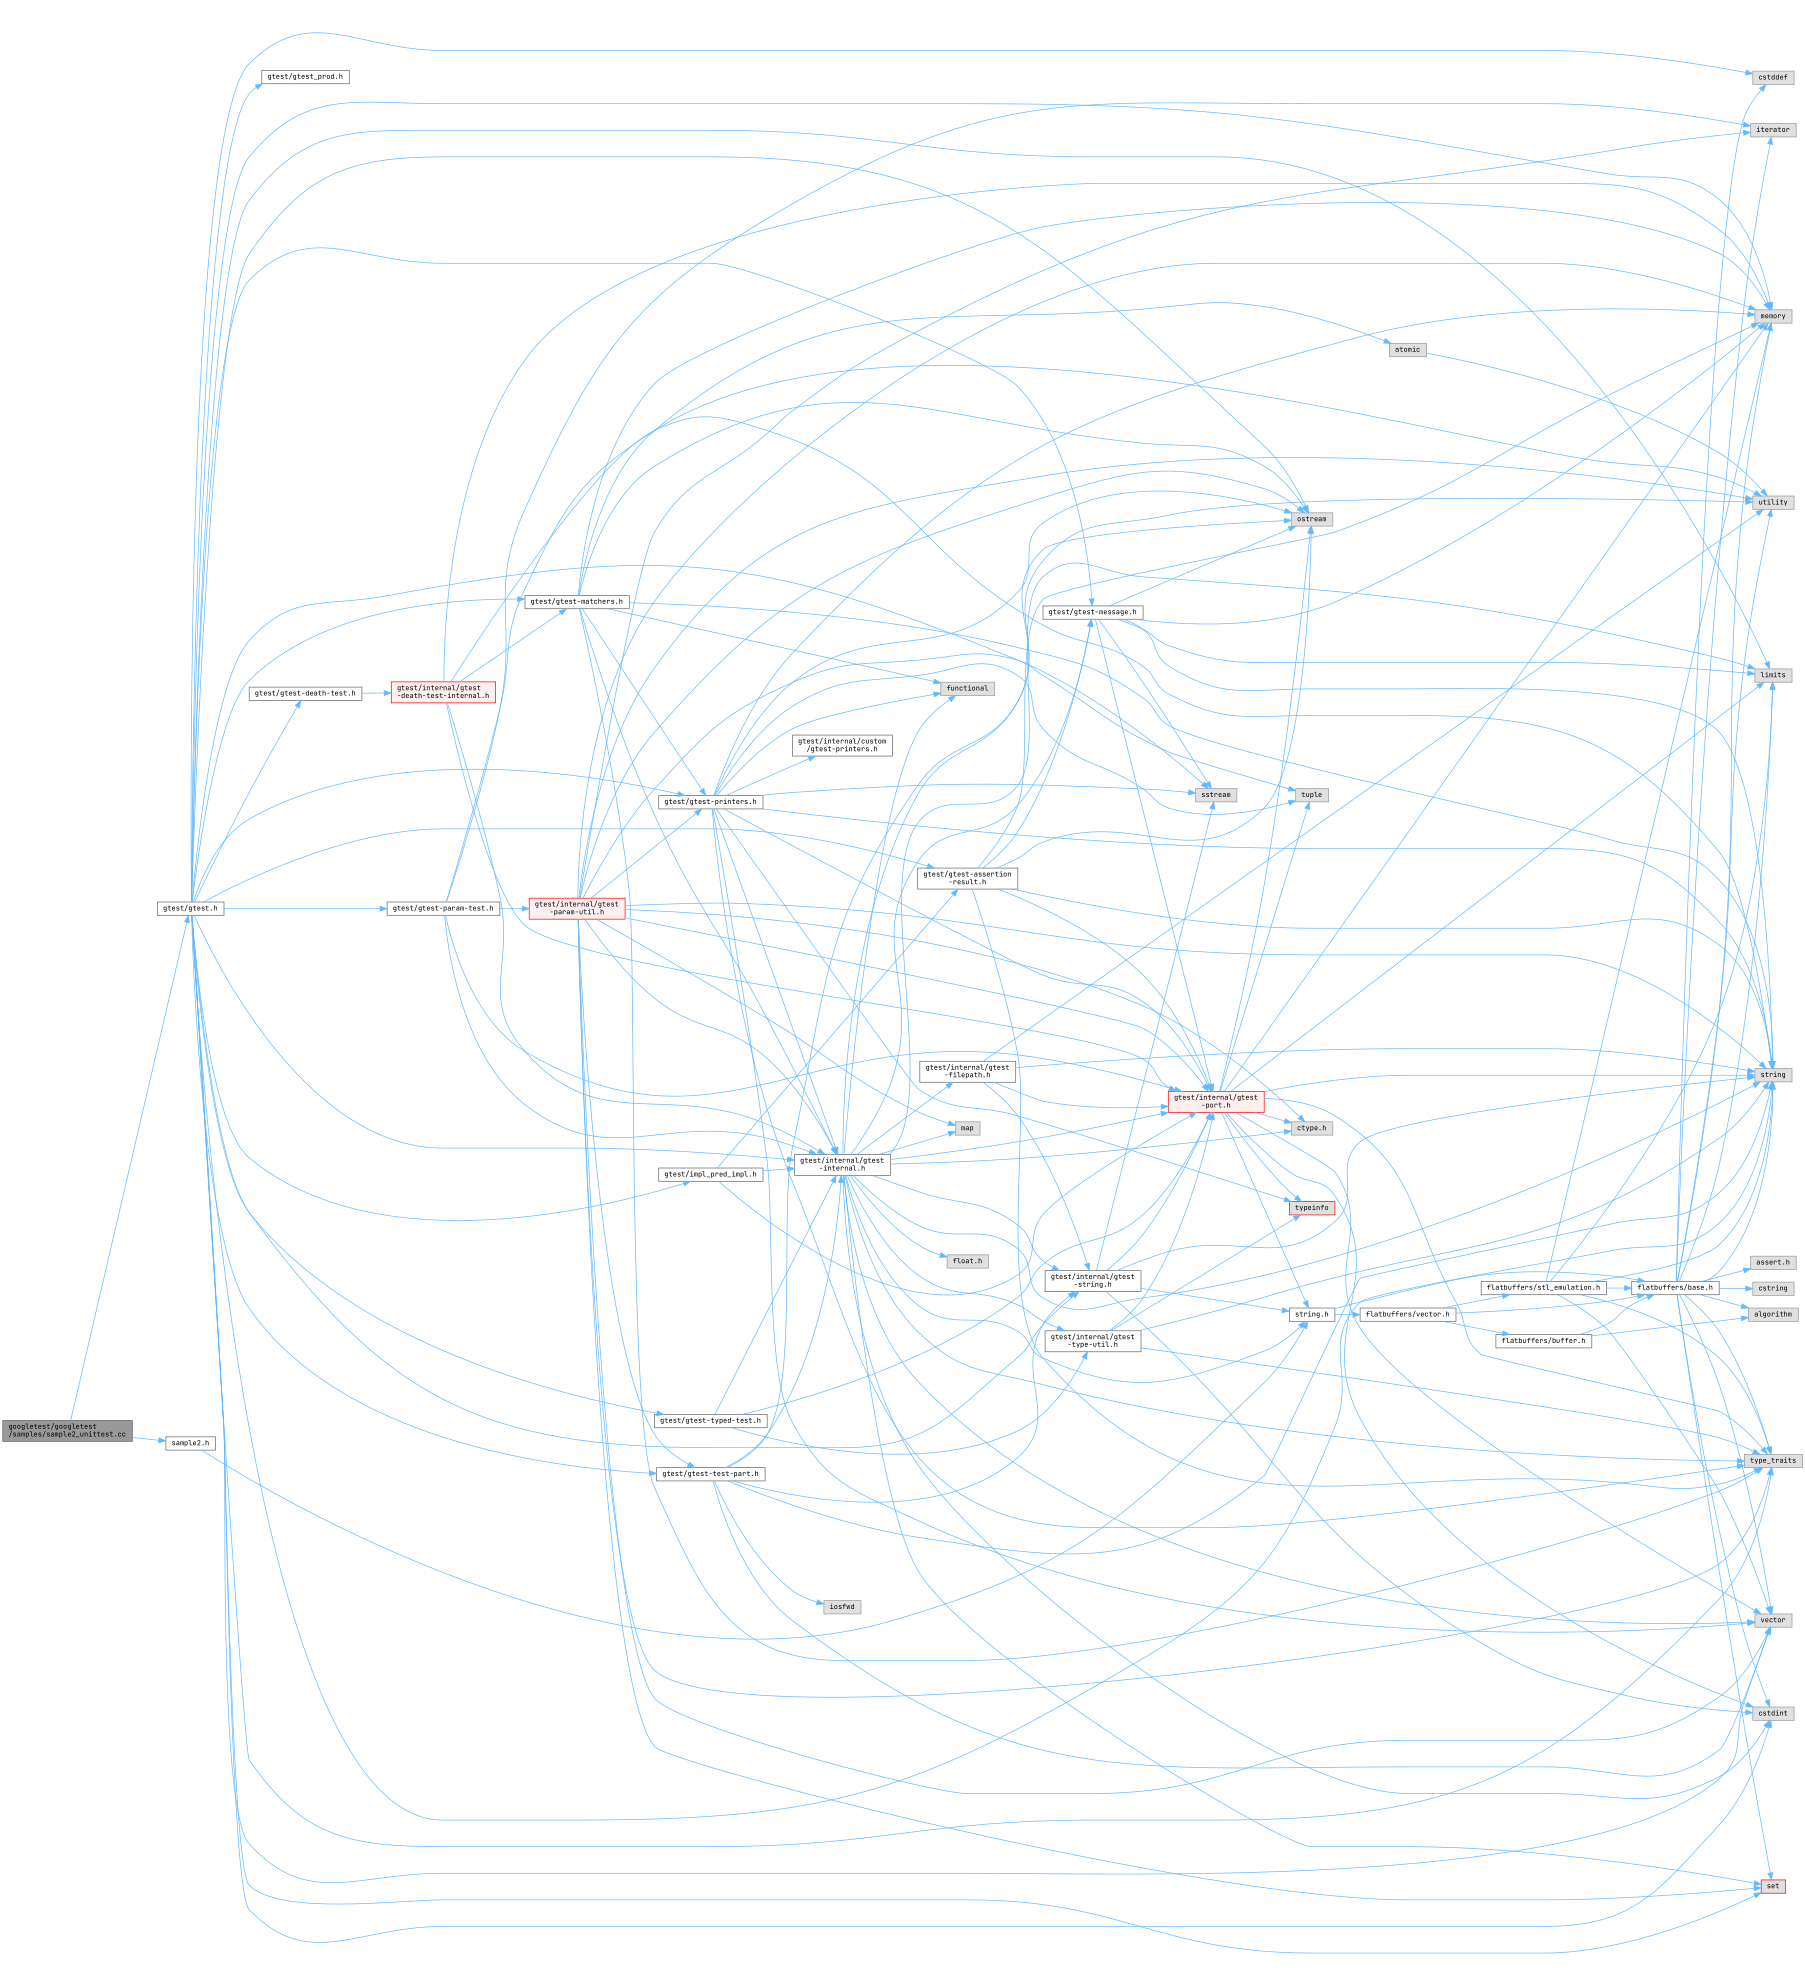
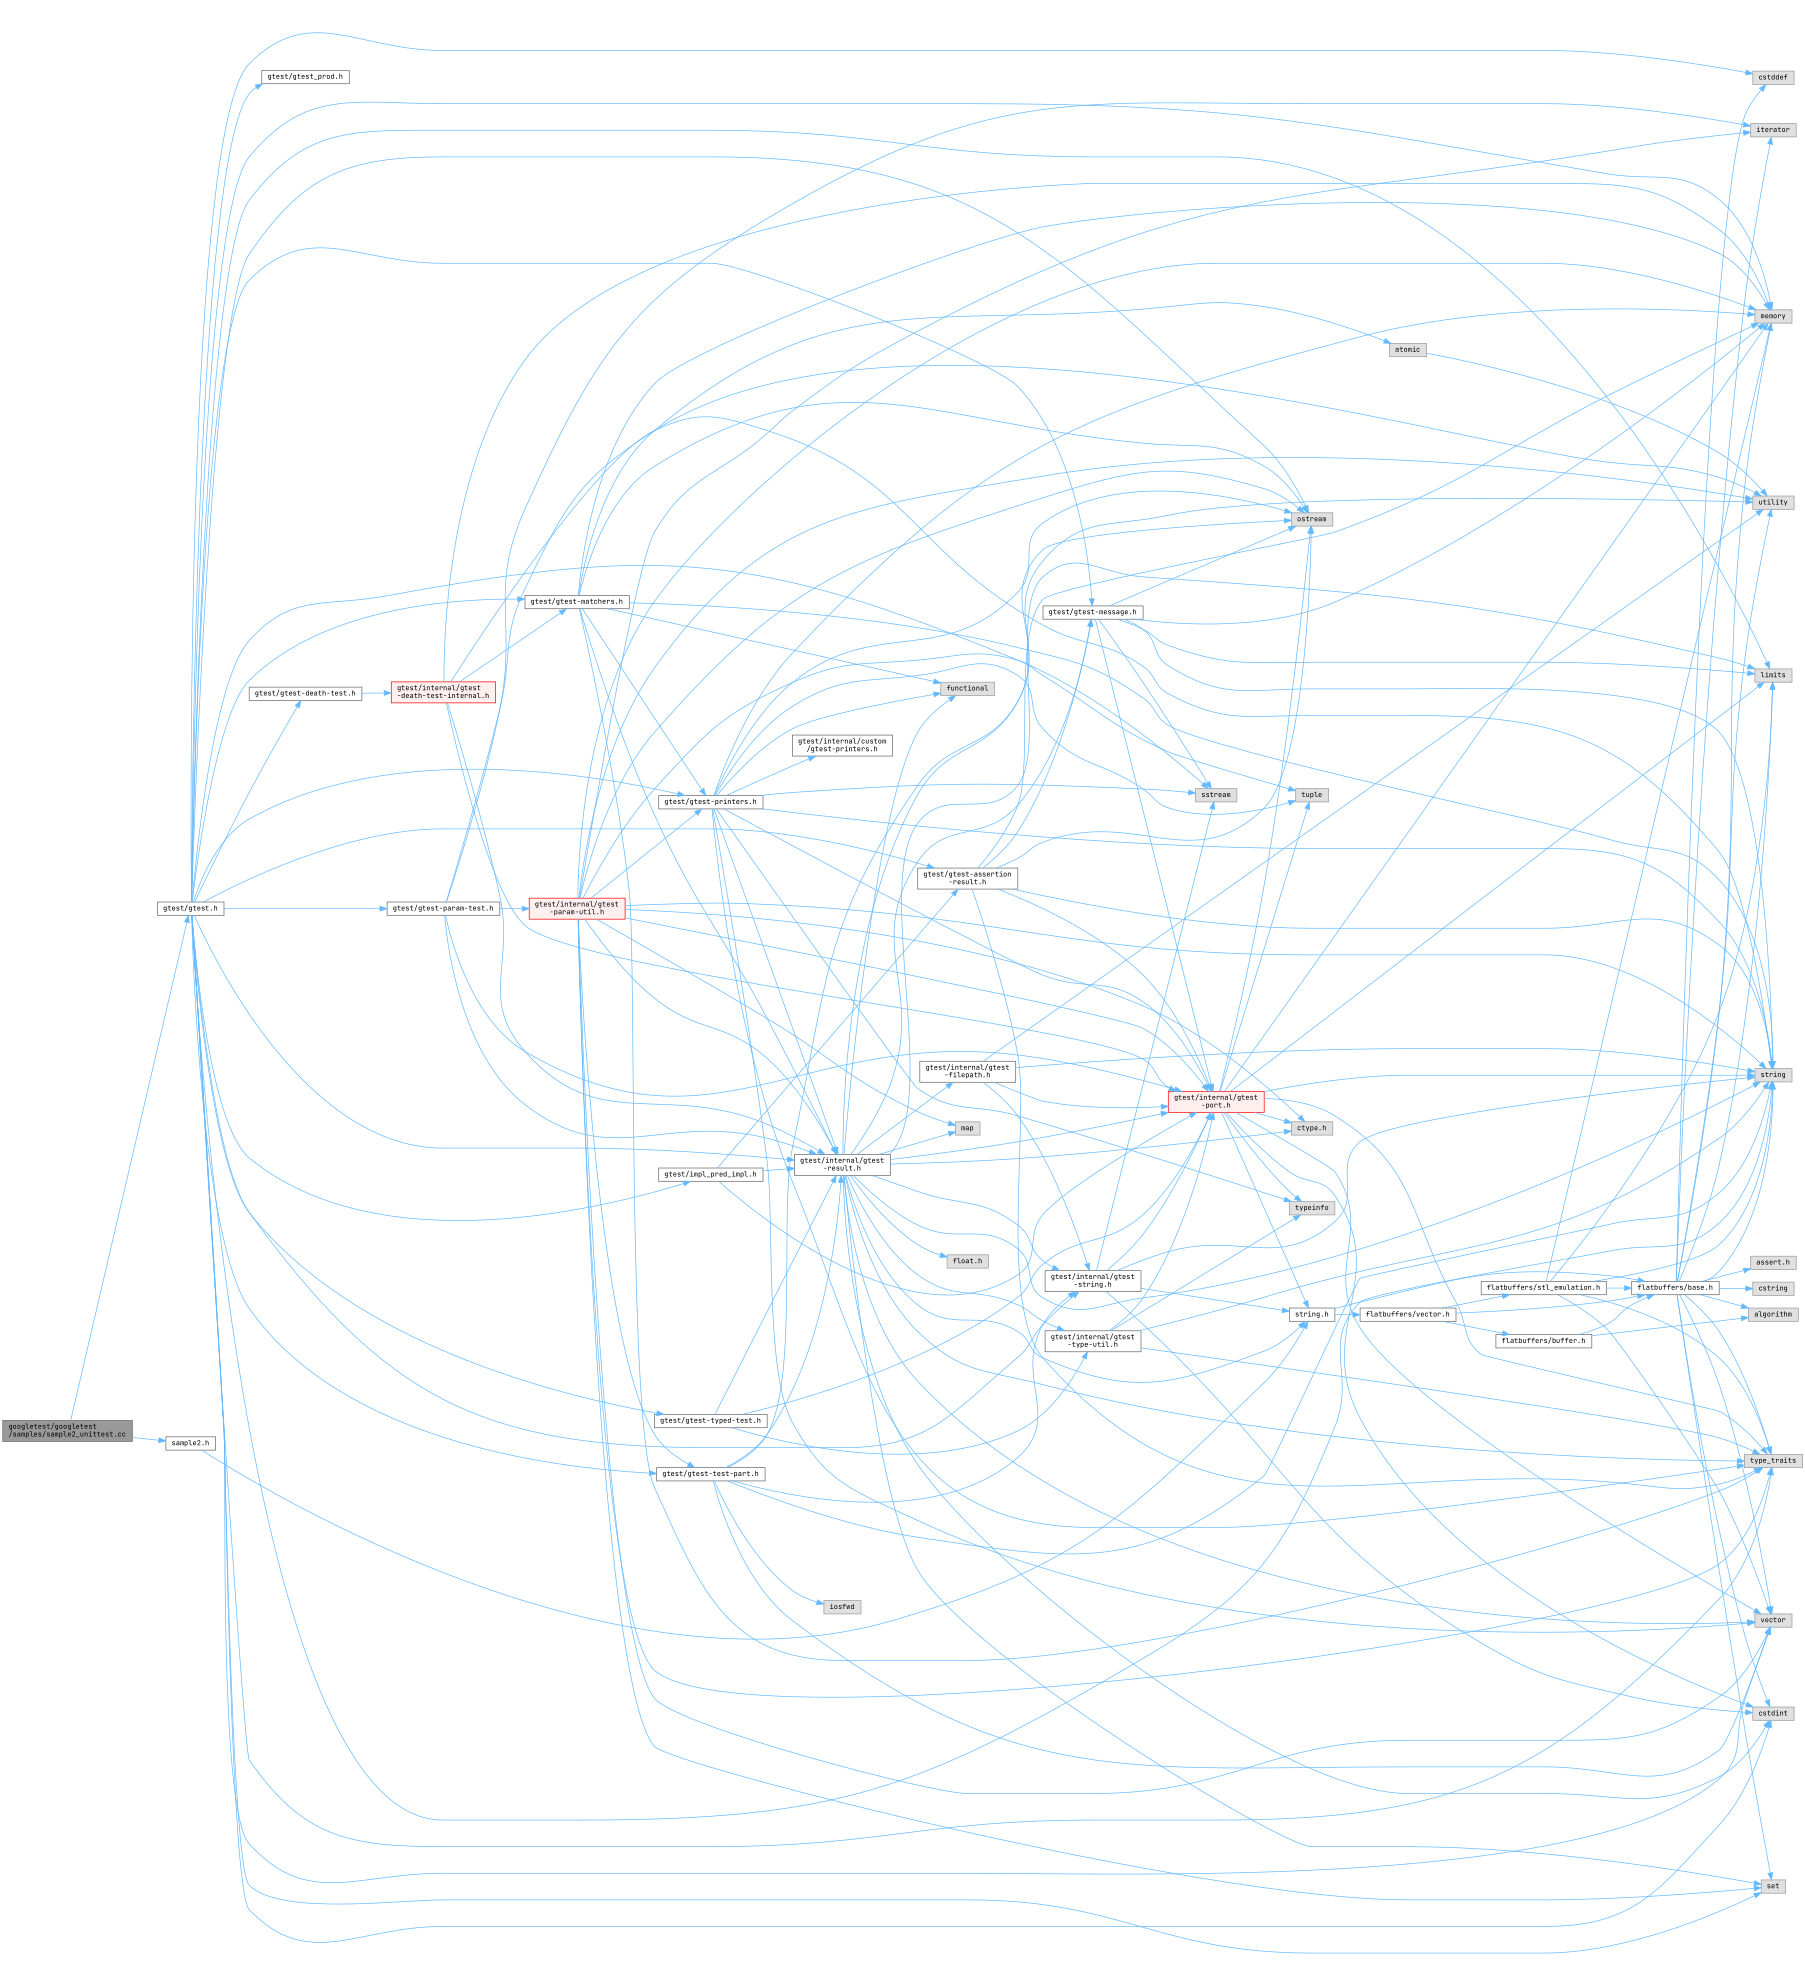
node "gtest/internal/gtest -internal.h": label "gtest/internal/gtest -internal.h" -> "gtest/internal/gtest -result.h"
node "typeinfo": color red -> grey60
node "set": color red -> grey60
